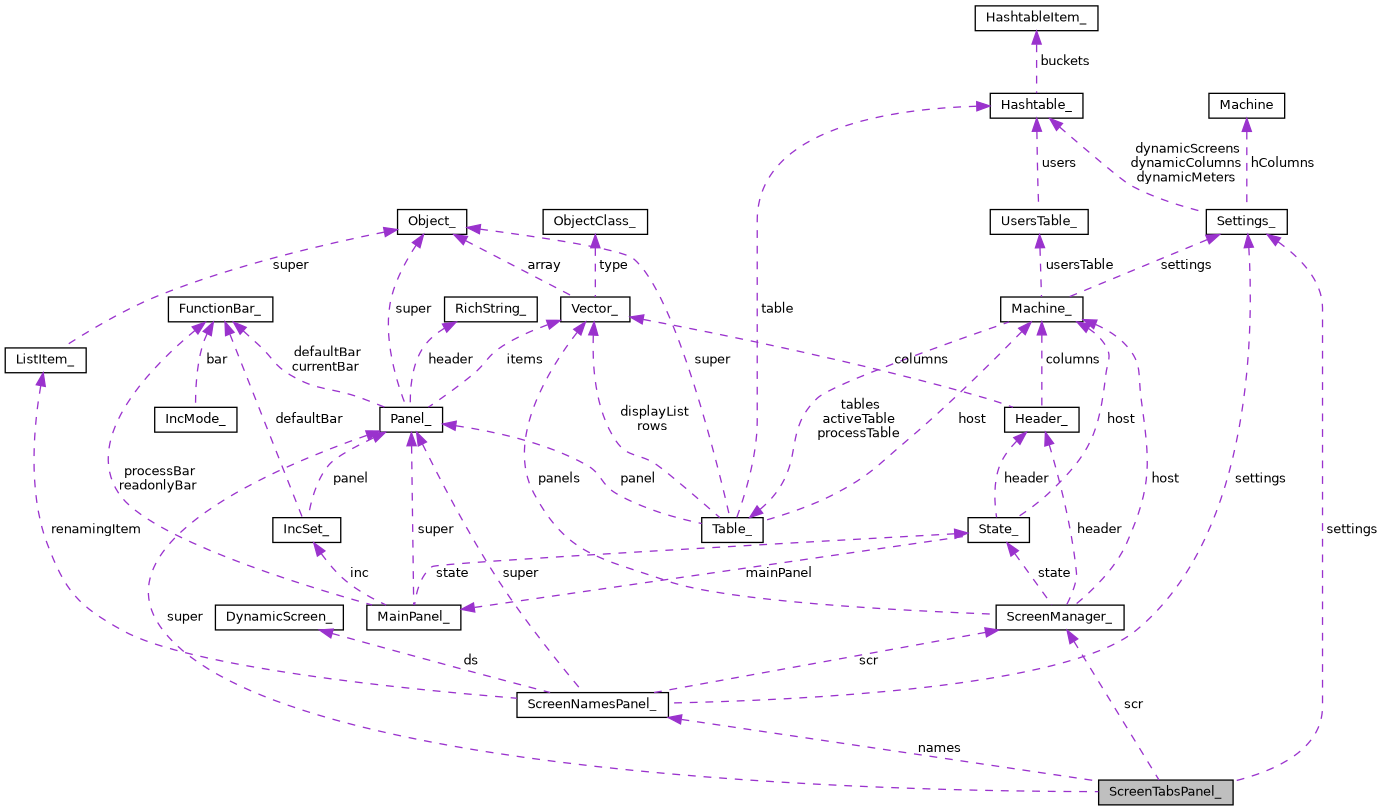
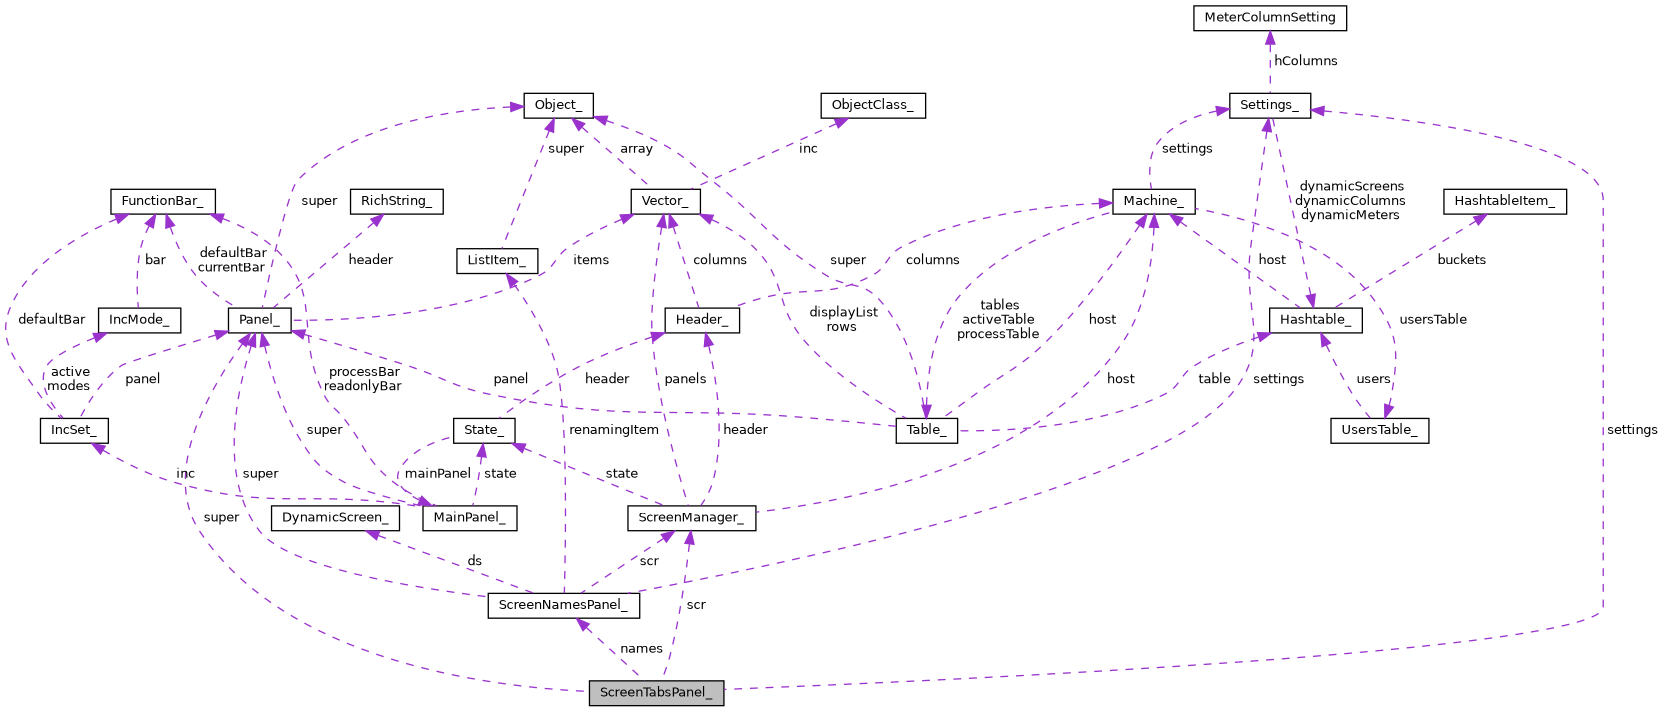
node "Machine": label "Machine" -> "MeterColumnSetting"
edge "Vector_" -> "ObjectClass_": label " type" -> " inc"
edge "IncSet_" -> "IncMode_": added, label "active modes"
edge "State_" -> "Machine_": now "Hashtable_" -> "Machine_"
